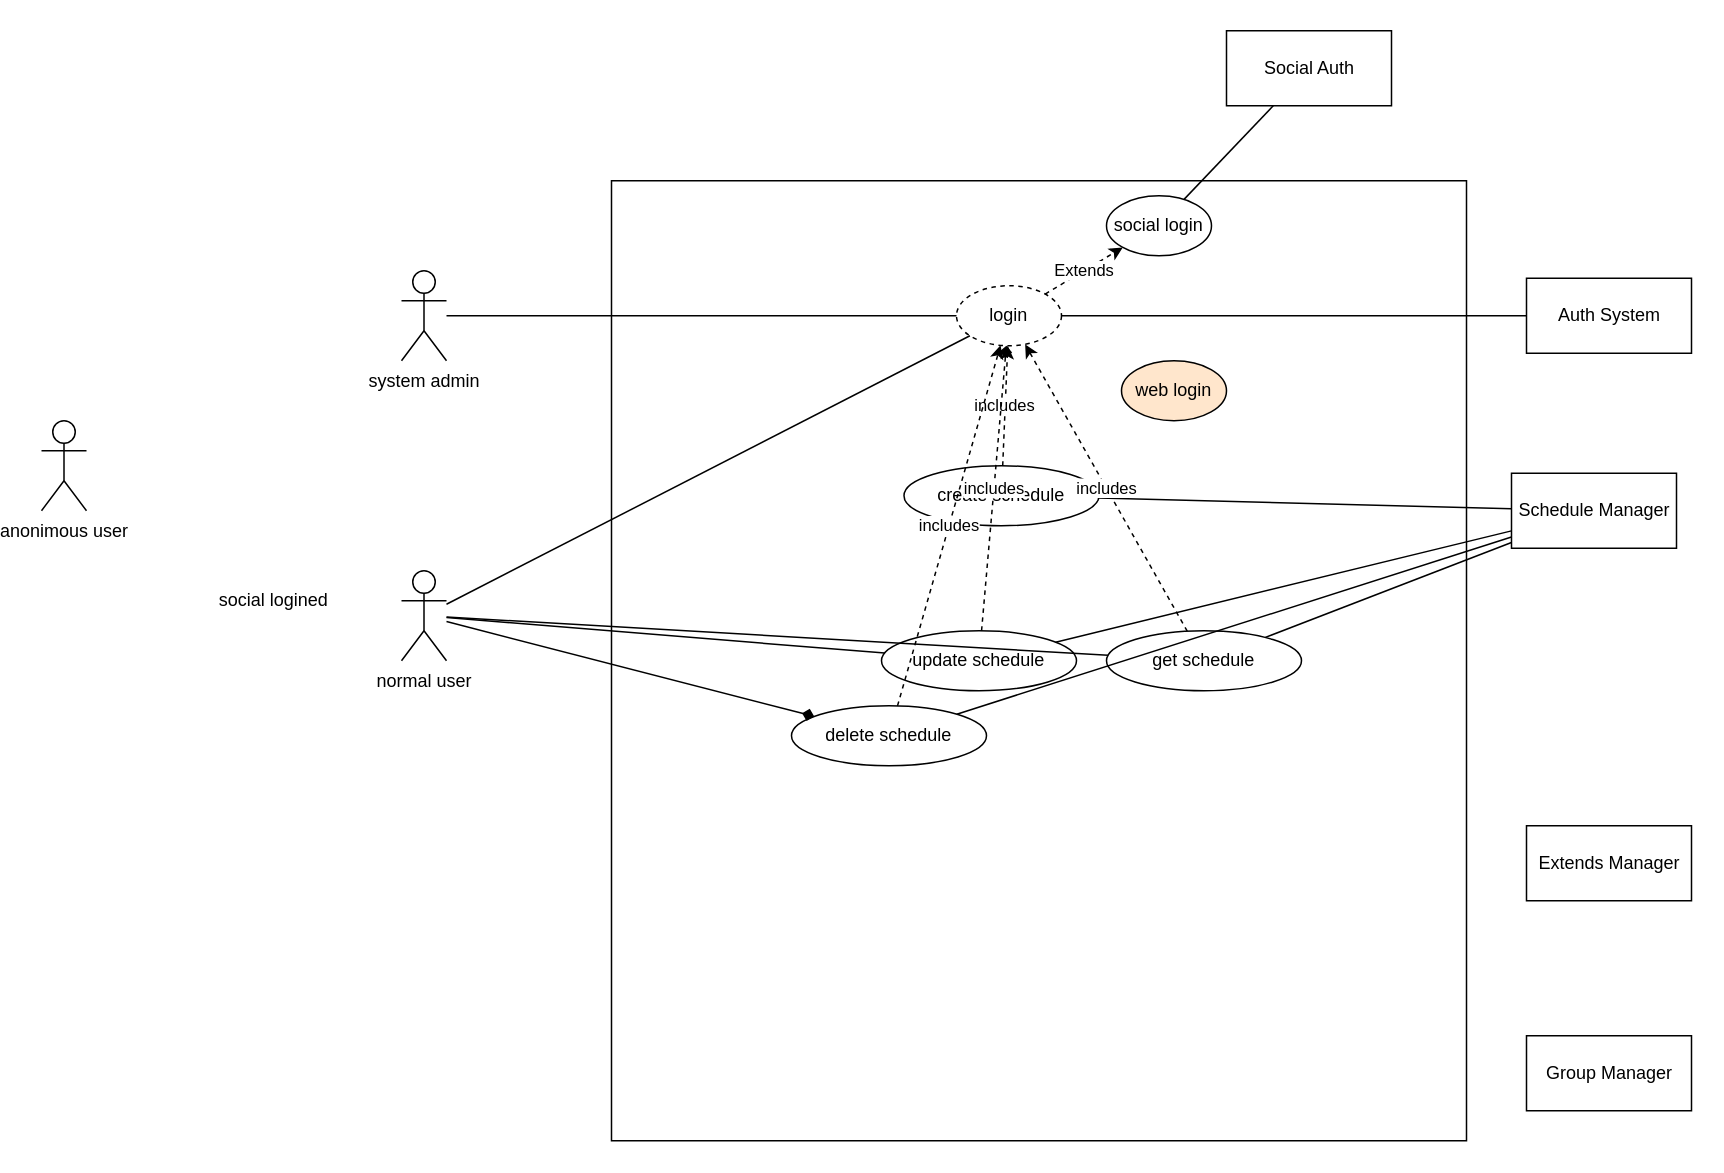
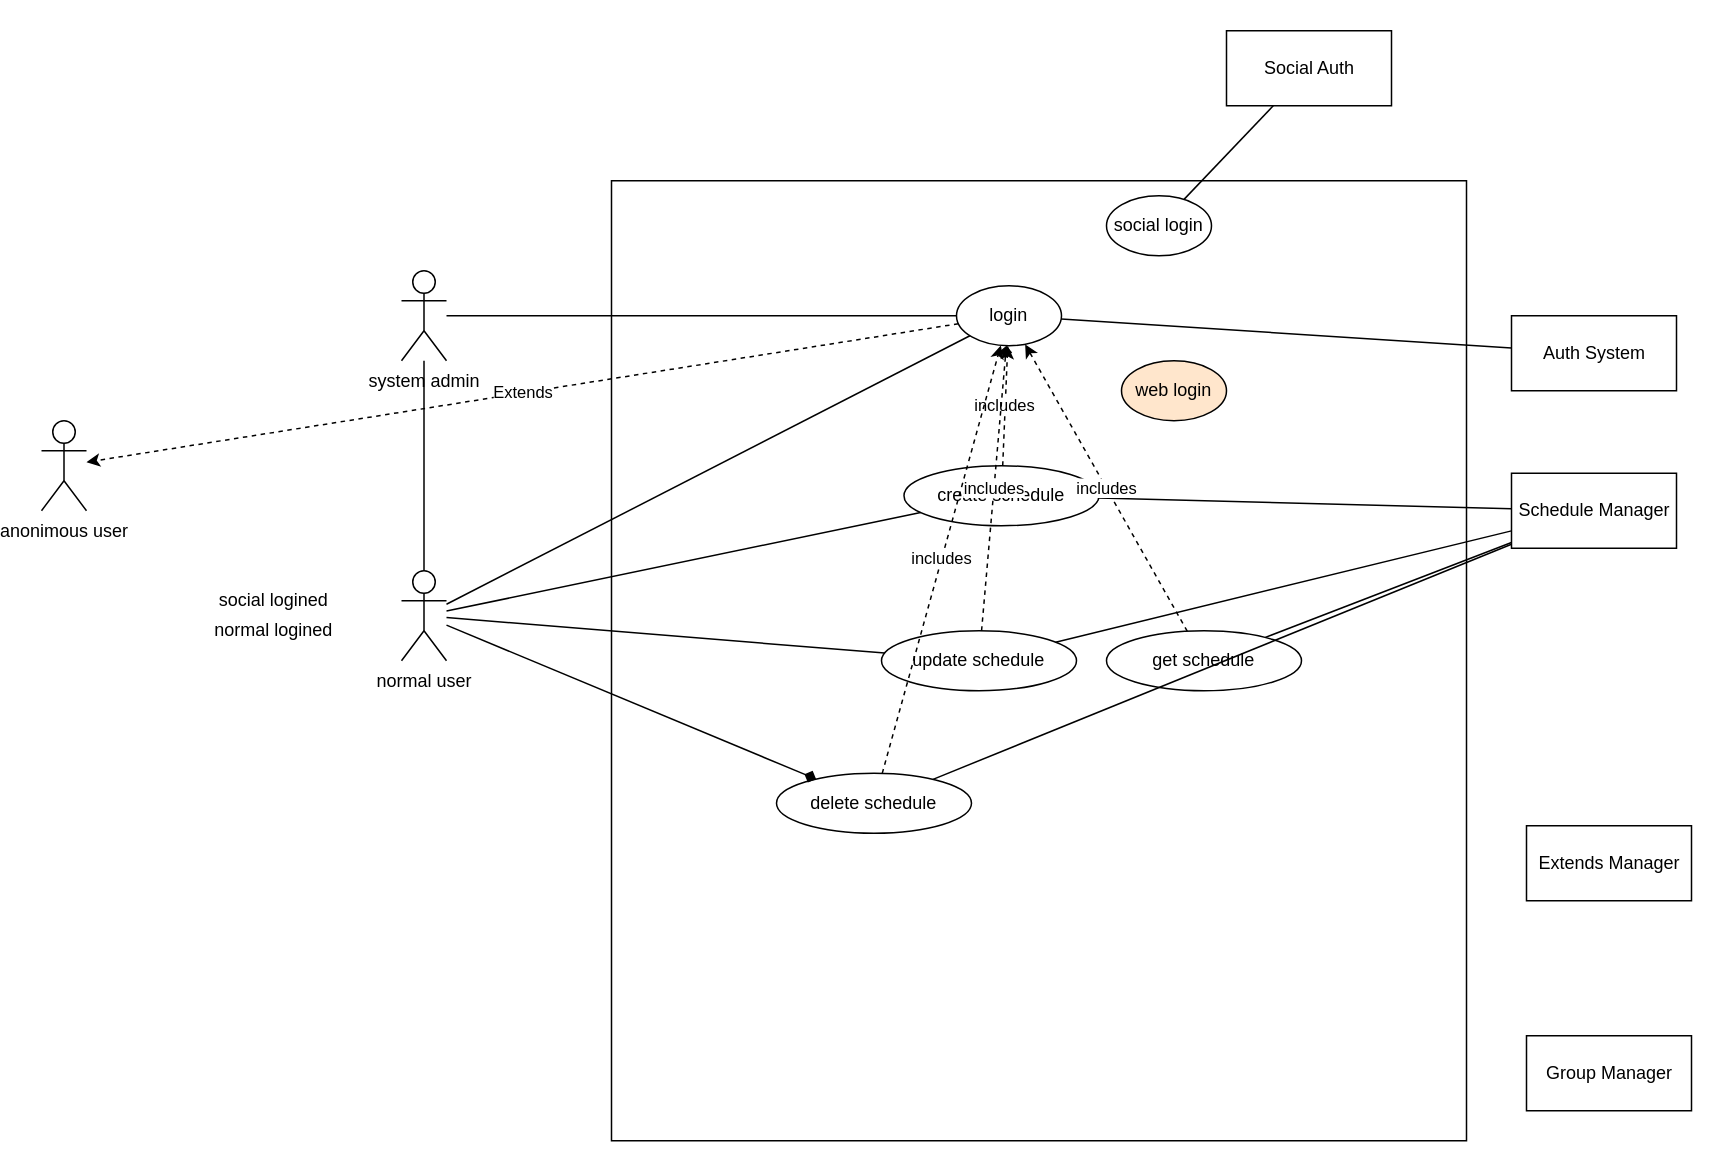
edge "login" -> "social login": now "login" -> "anonimous user"
node "login": style dashed -> solid
node "Auth System": moved (1609, 316) -> (1594, 353)
edge "create schedule" -- "normal user": added
node "normal logined": added
edge "normal user" -- "get schedule": now "normal user" -- "system admin"
node "delete schedule": moved (889, 736) -> (874, 803)
